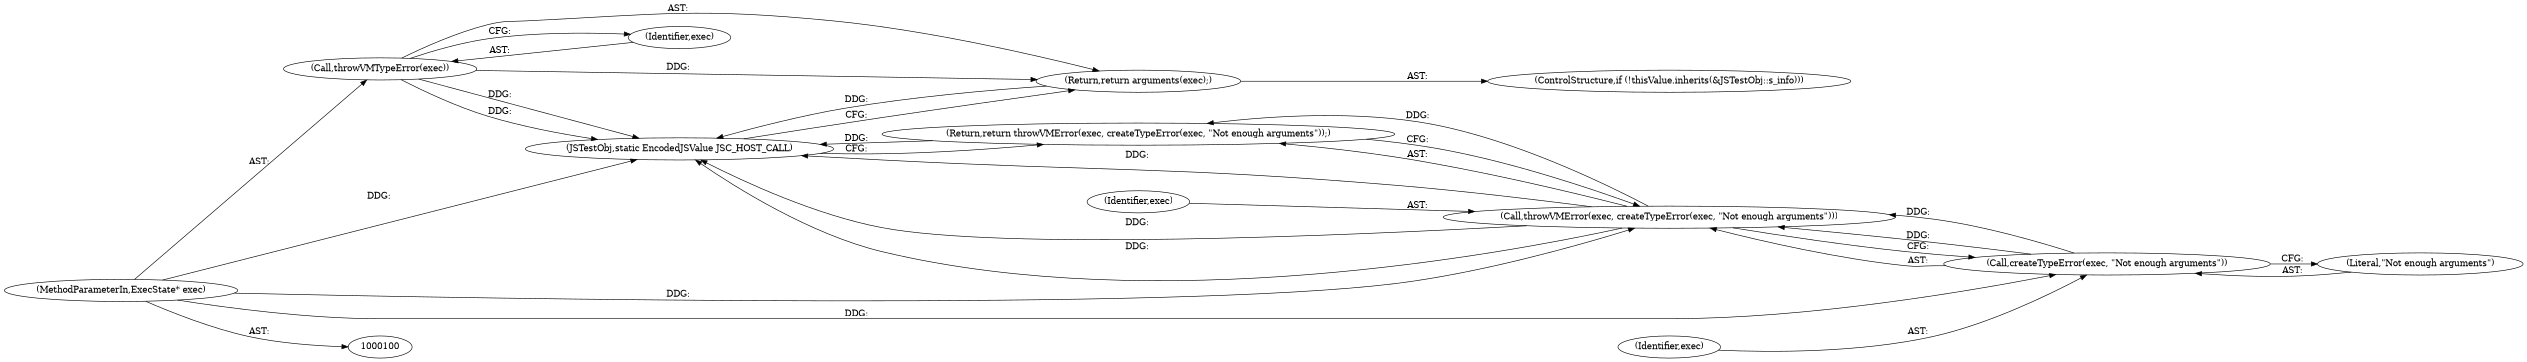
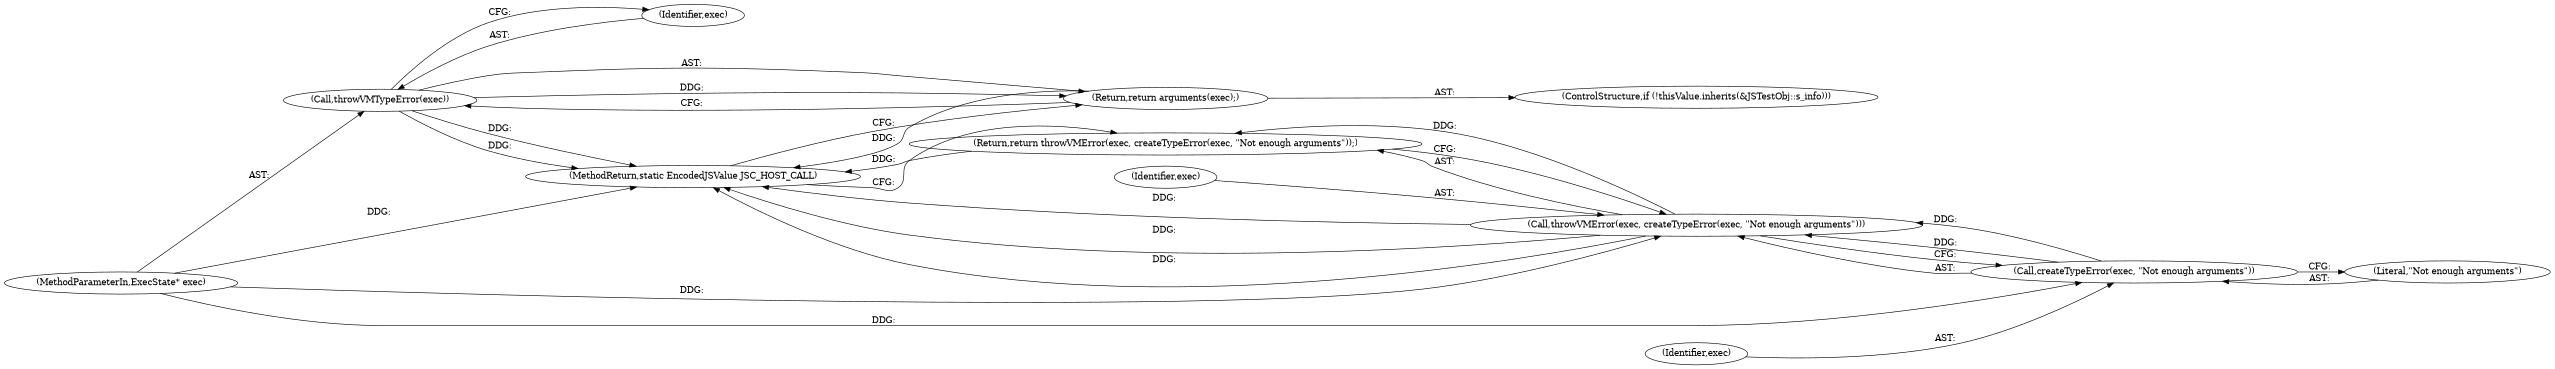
edge "(Return,return arguments(exec);)" -> "(Call,throwVMTypeError(exec))": added, label "CFG:"
node "(JSTestObj,static EncodedJSValue JSC_HOST_CALL)": label "(JSTestObj,static EncodedJSValue JSC_HOST_CALL)" -> "(MethodReturn,static EncodedJSValue JSC_HOST_CALL)"
node "1000100": removed
